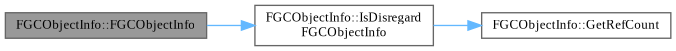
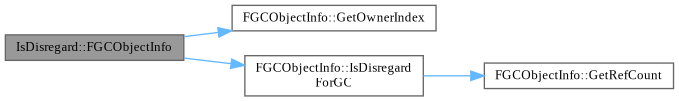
node "FGCObjectInfo::GetOwnerIndex": added
node "FGCObjectInfo::FGCObjectInfo": label "FGCObjectInfo::FGCObjectInfo" -> "IsDisregard::FGCObjectInfo"
node "FGCObjectInfo::IsDisregard FGCObjectInfo": label "FGCObjectInfo::IsDisregard FGCObjectInfo" -> "FGCObjectInfo::IsDisregard ForGC"
